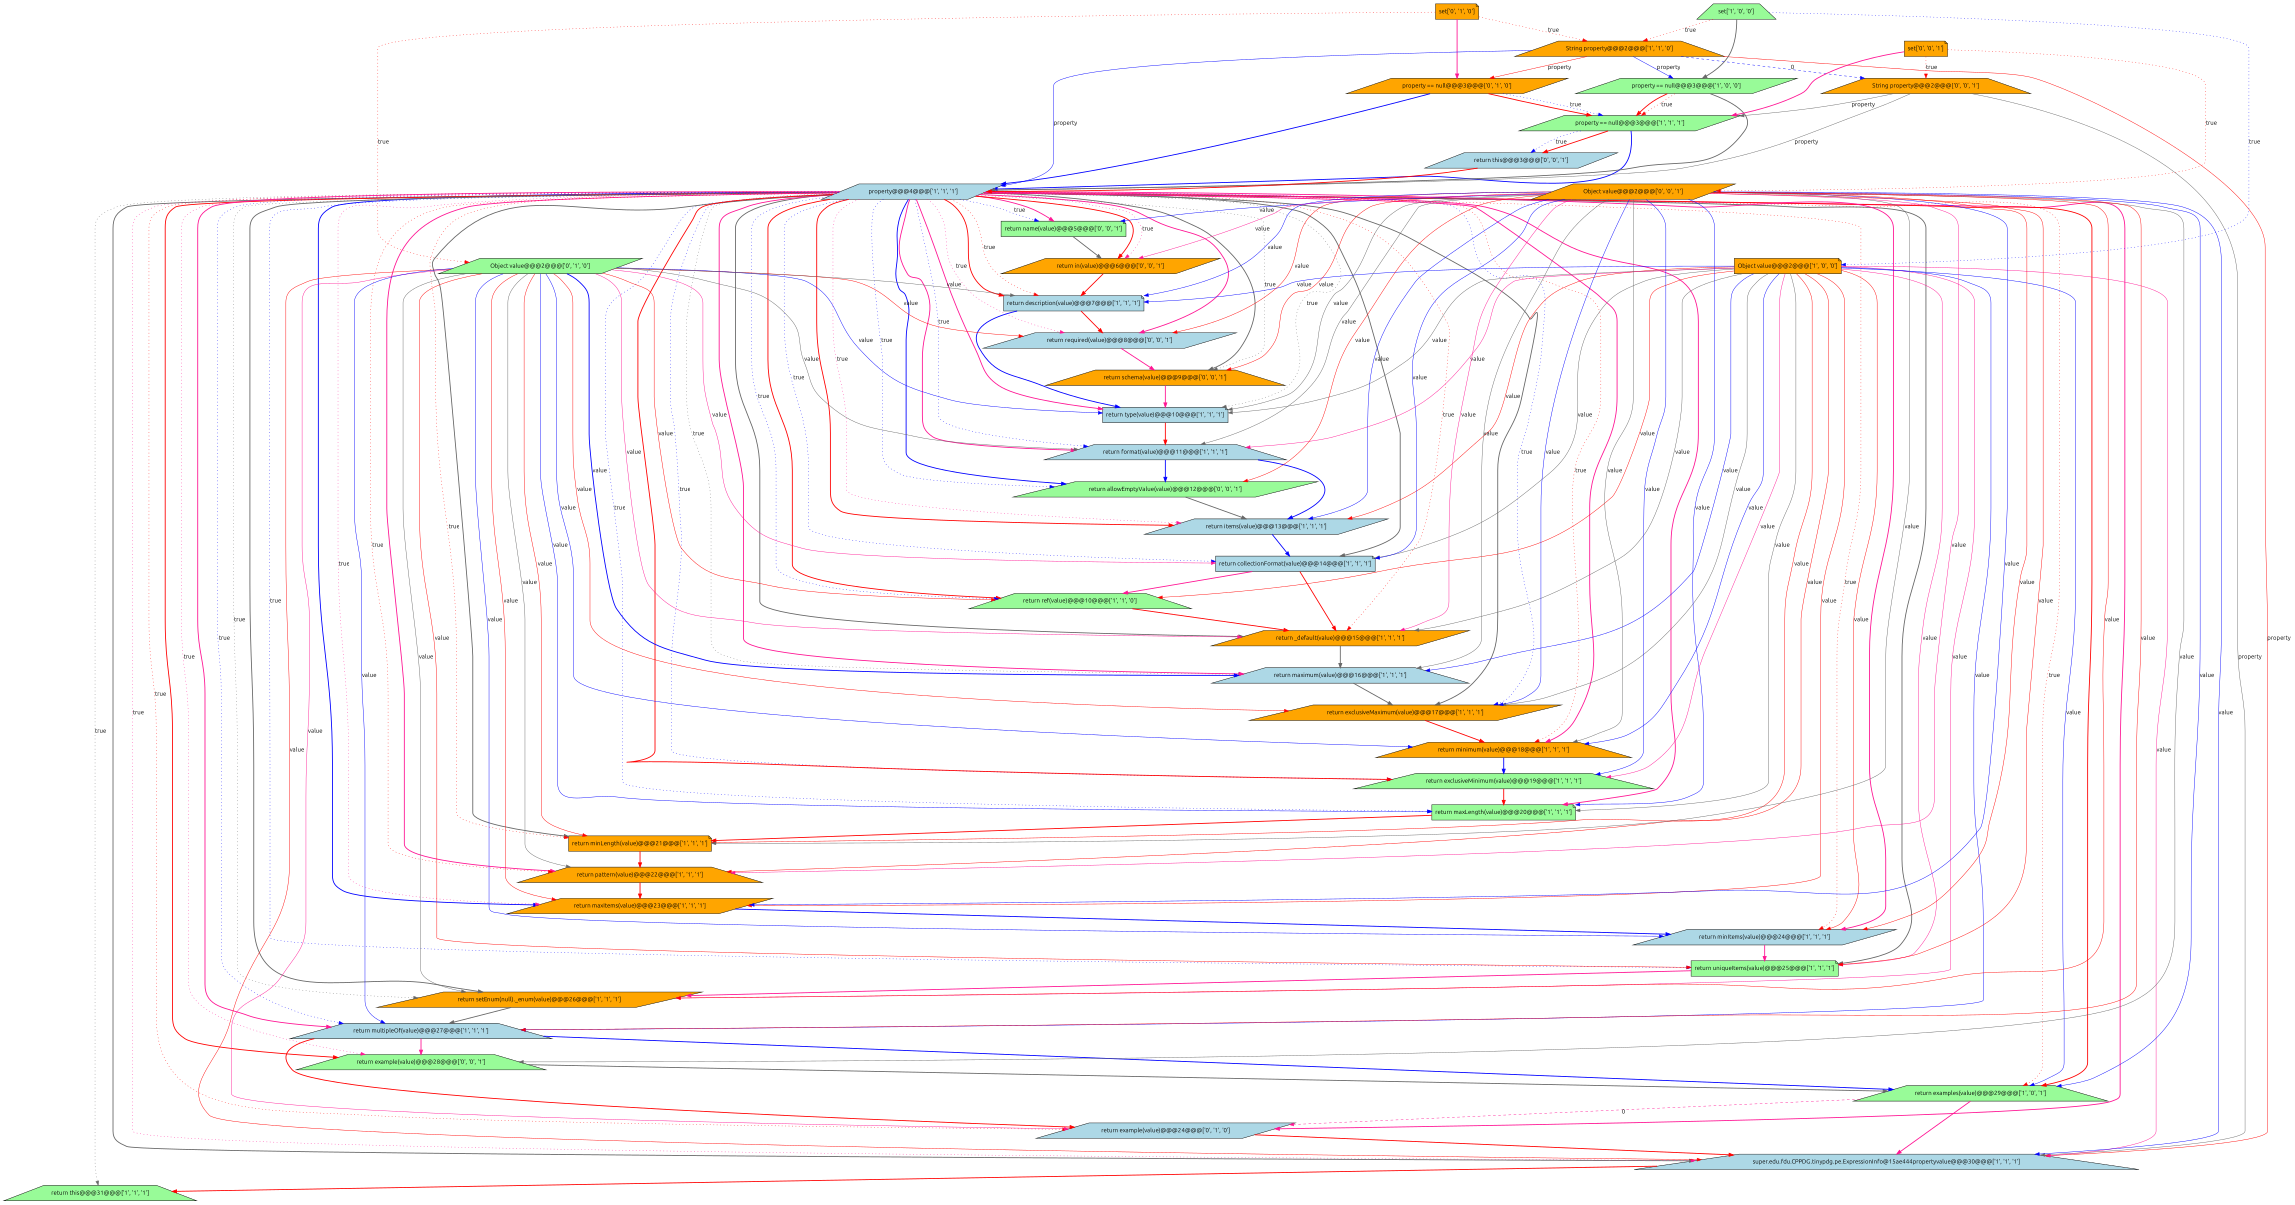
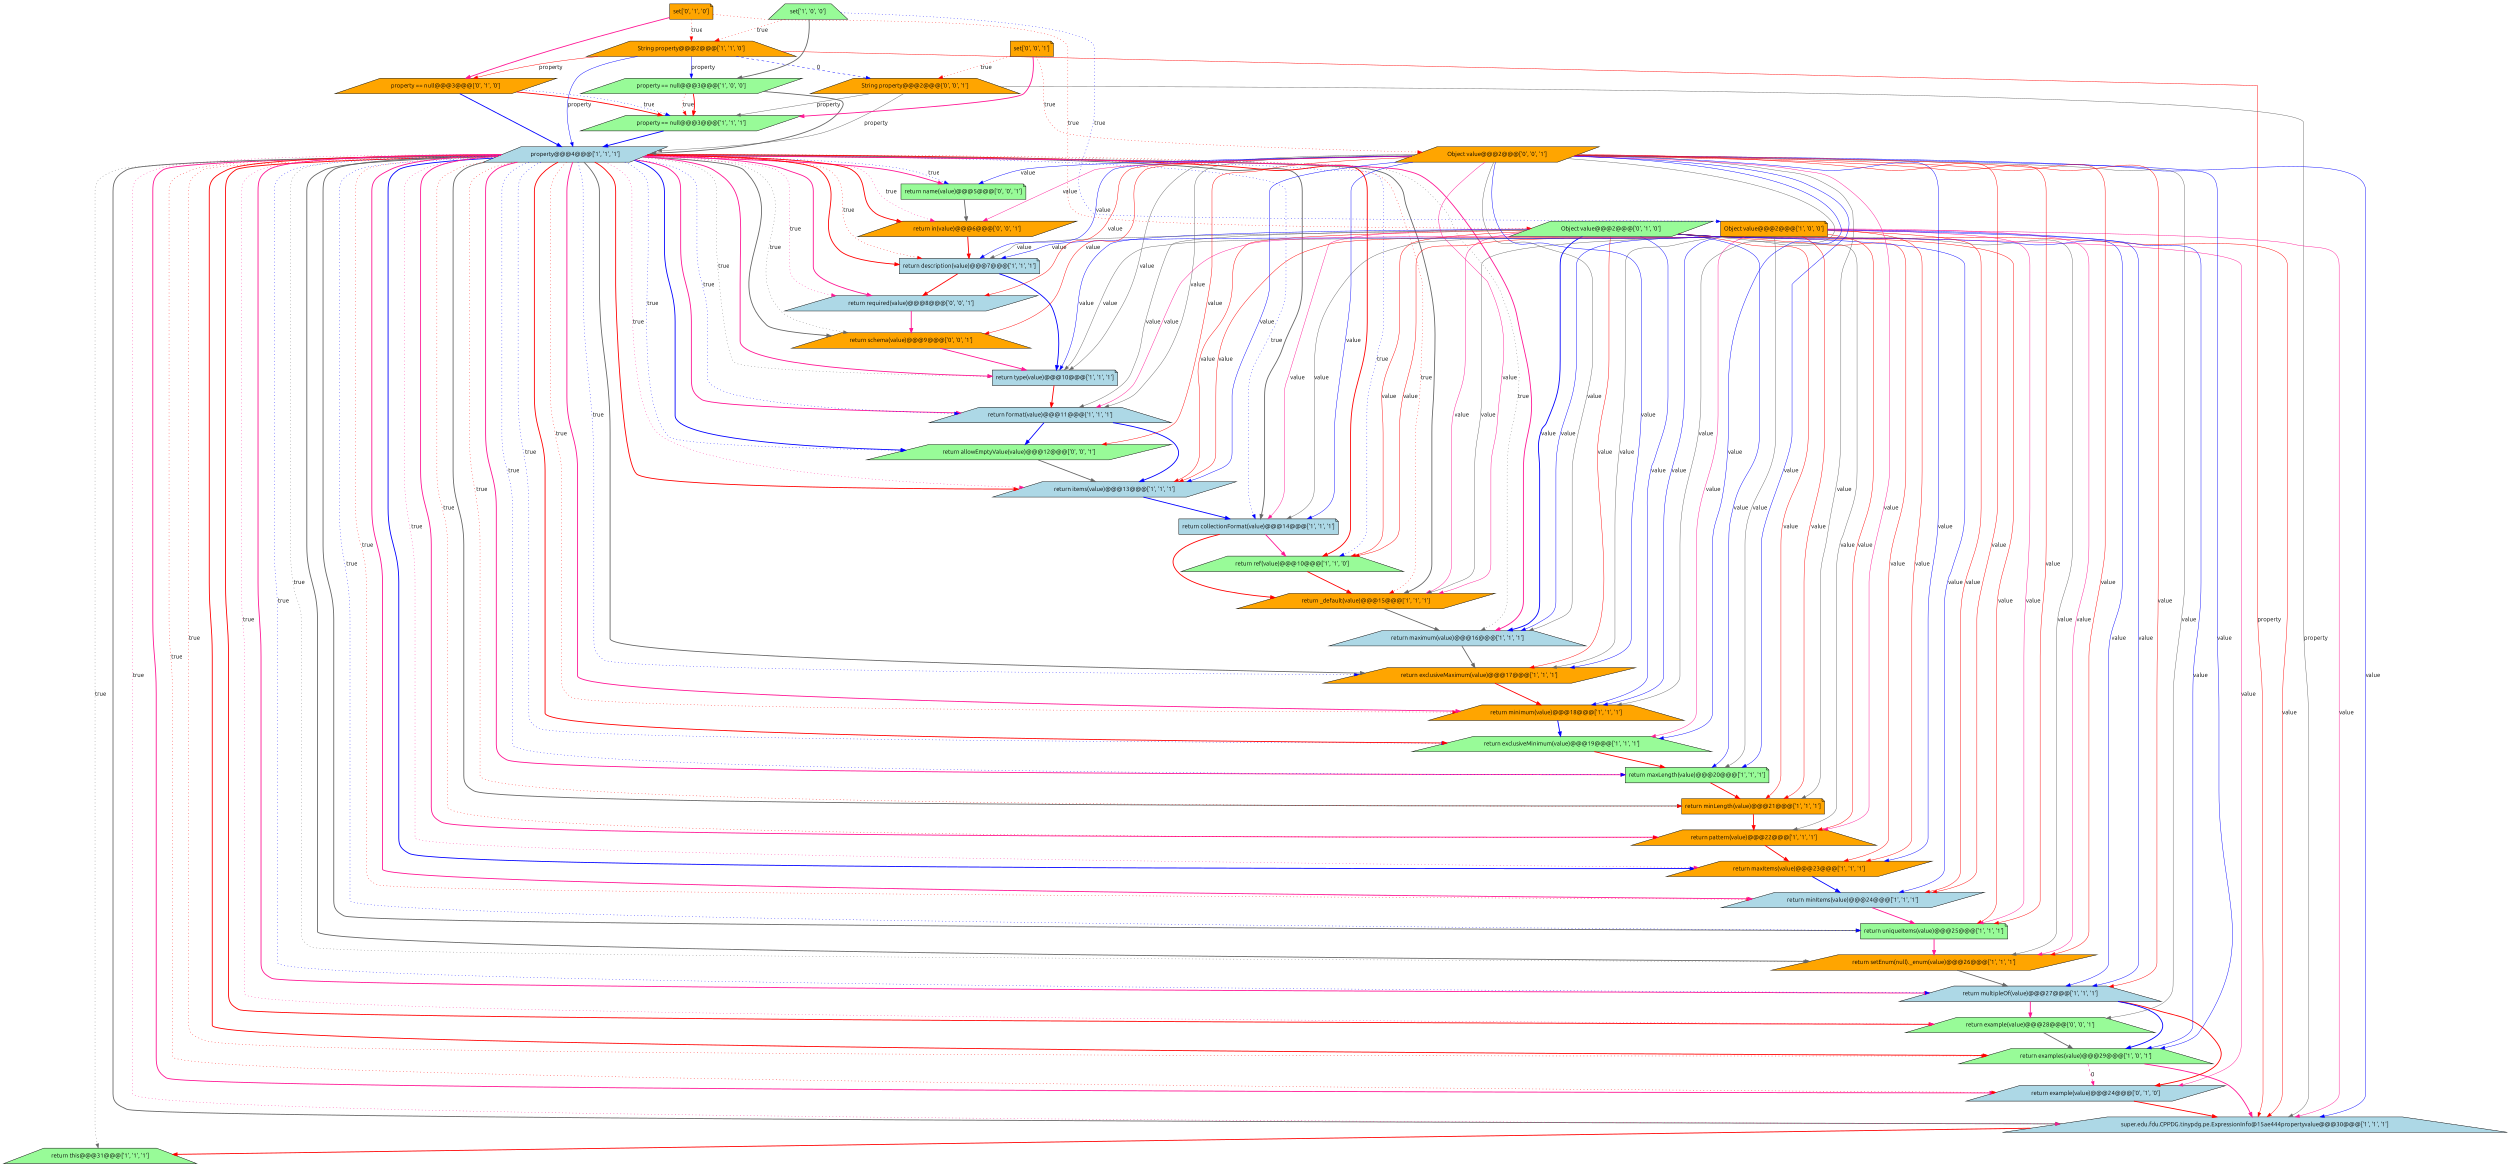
node "return this@@@3@@@['0', '0', '1']": removed
edge "Object value@@@2@@@['0', '1', '0']" -> "return required(value)@@@8@@@['0', '0', '1']": now "Object value@@@2@@@['0', '1', '0']" -> "return items(value)@@@13@@@['1', '1', '1']"
